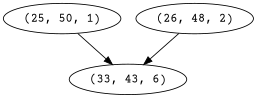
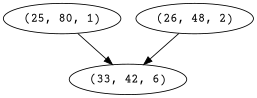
node "(25, 50, 1)": label "(25, 50, 1)" -> "(25, 80, 1)"
node "(33, 43, 6)": label "(33, 43, 6)" -> "(33, 42, 6)"
